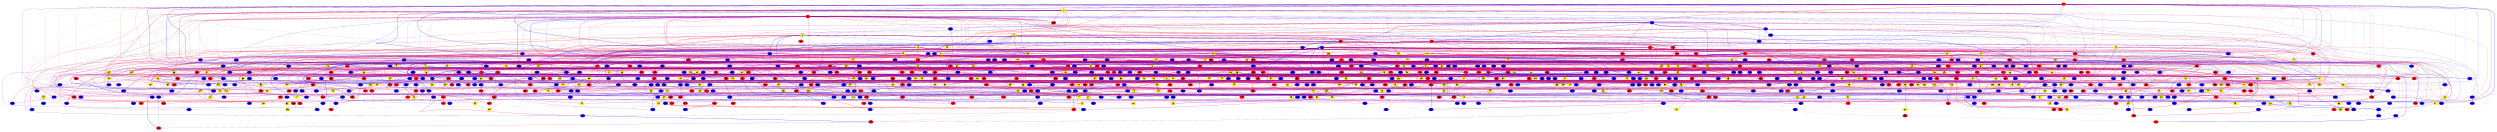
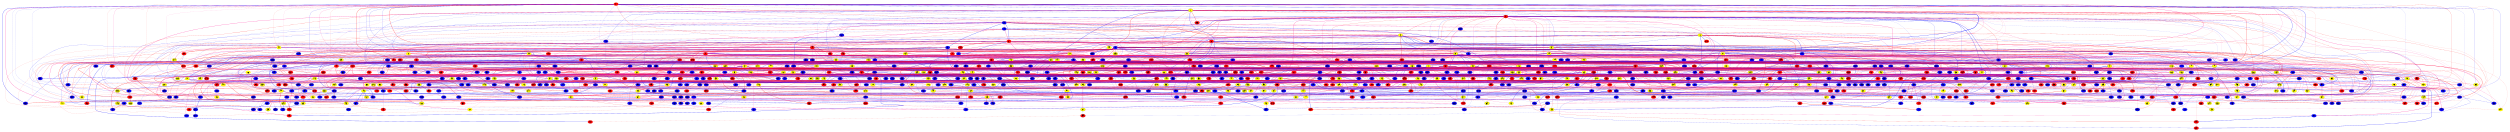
node "289": added
